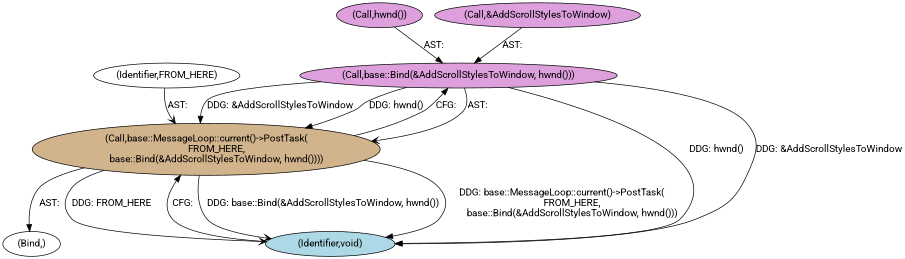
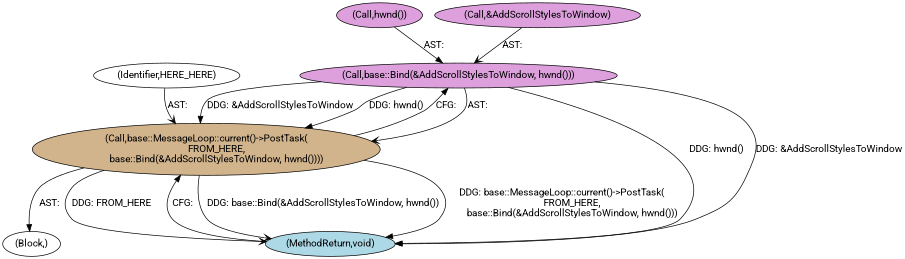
edge "(Call,&AddScrollStylesToWindow)" -> "(Call,base::Bind(&AddScrollStylesToWindow, hwnd()))": arrowhead normal -> vee
node "(Identifier,FROM_HERE)": label "(Identifier,FROM_HERE)" -> "(Identifier,HERE_HERE)"
node "(Bind,)": label "(Bind,)" -> "(Block,)"
node "(Identifier,void)": label "(Identifier,void)" -> "(MethodReturn,void)"
